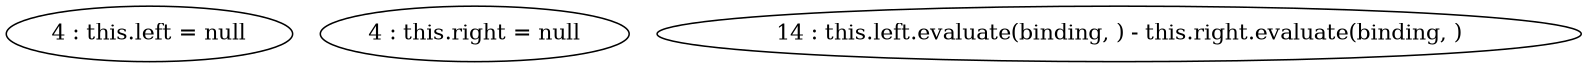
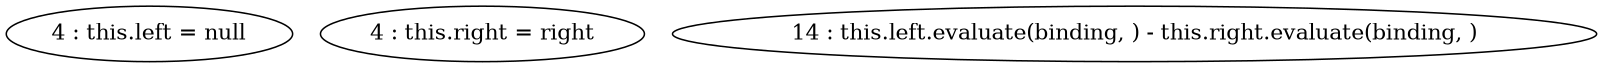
node "4 : this.right = null": label "4 : this.right = null" -> "4 : this.right = right"
